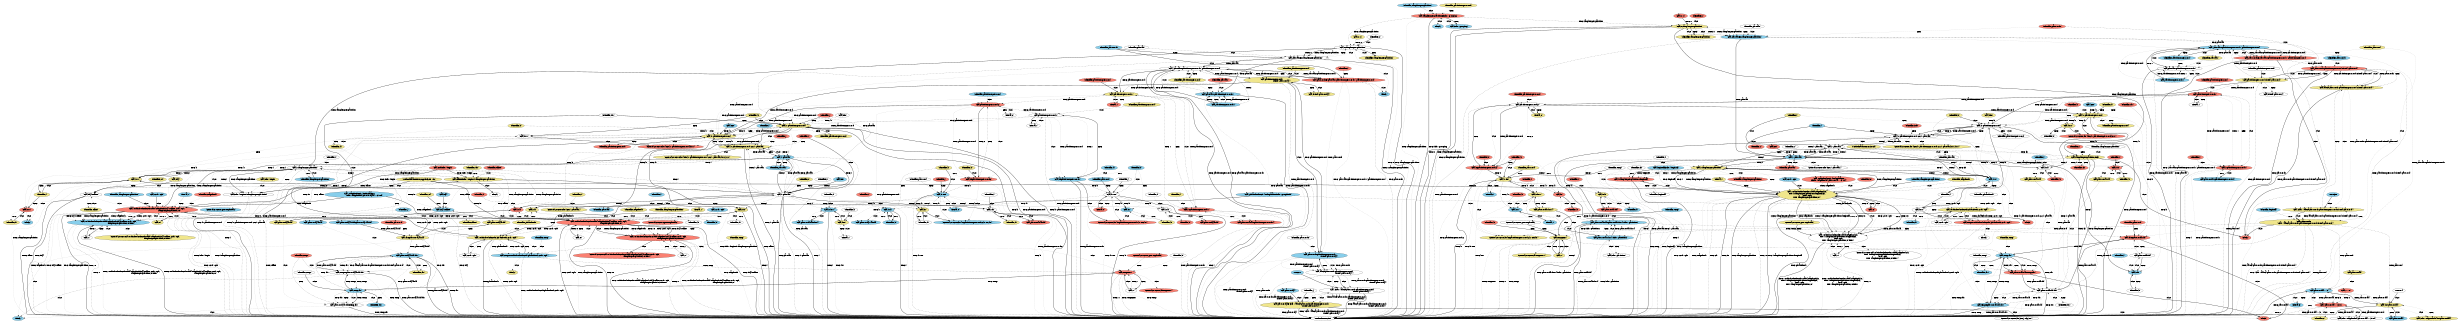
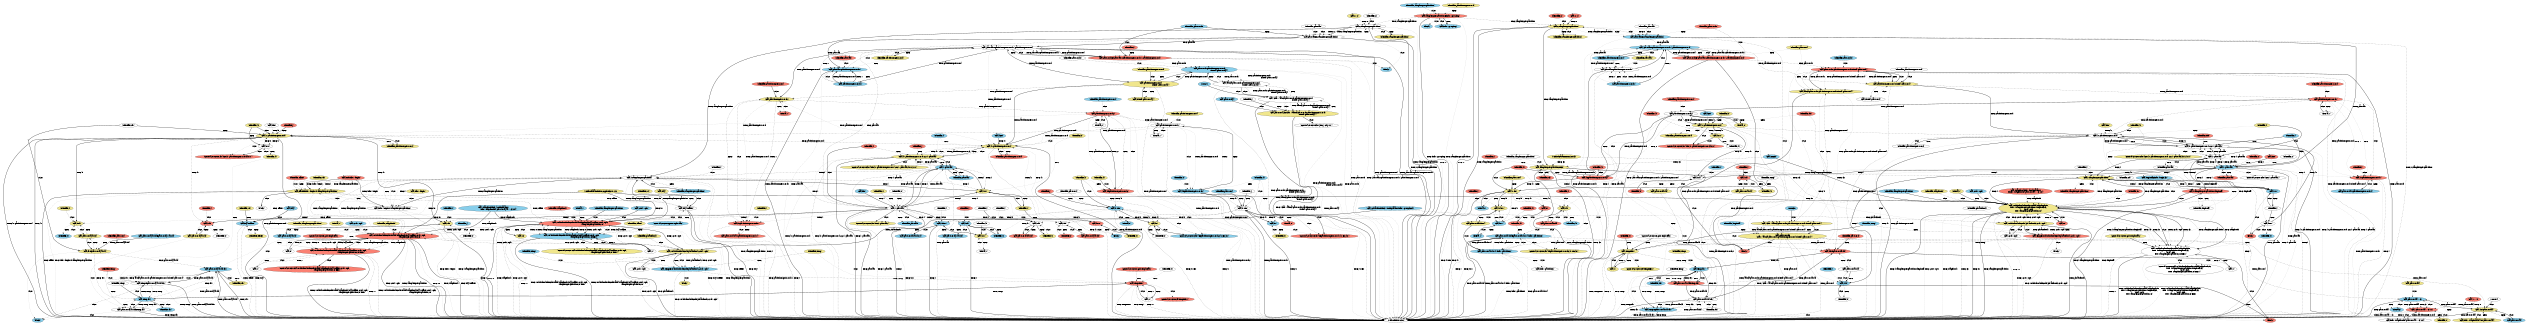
edge "(Call,partwords*partitions_per_word* sizeof(*partword[j]))" -> "(Call,partitions_per_word* sizeof(*partword[j]))": added, label "CFG:"
node "(Call,i==ch)": added
